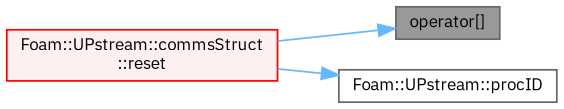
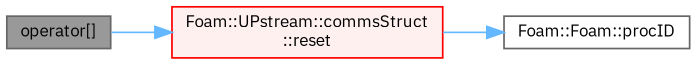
edge "Foam::UPstream::commsStruct ::reset" -> "operator[]": reversed
node "Foam::UPstream::procID": label "Foam::UPstream::procID" -> "Foam::Foam::procID"
